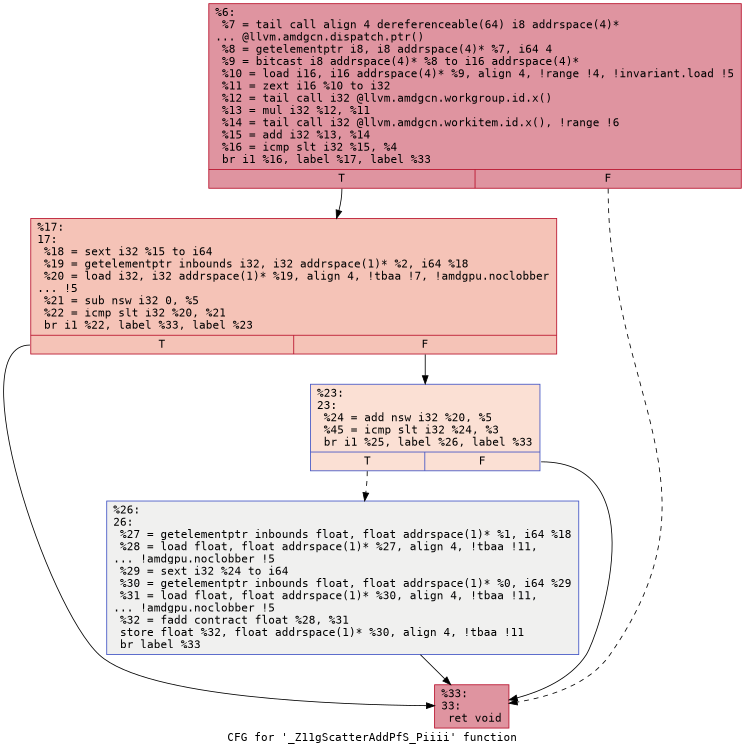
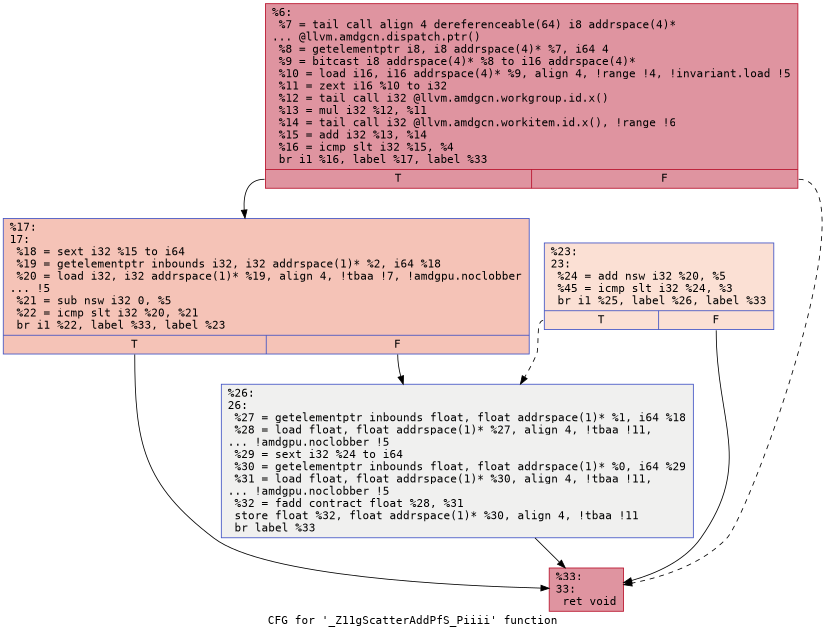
node "%17:": color #b70d28ff -> #3d50c3ff
edge "%17:" -> "%23:": now "%17:" -> "%26:"
